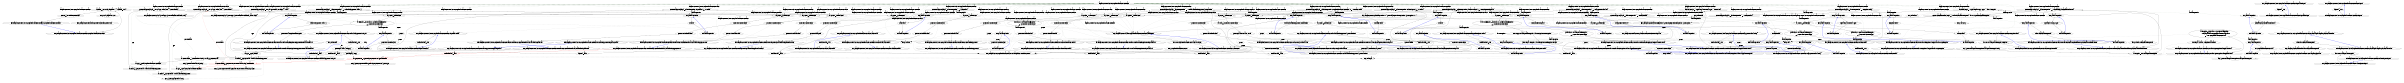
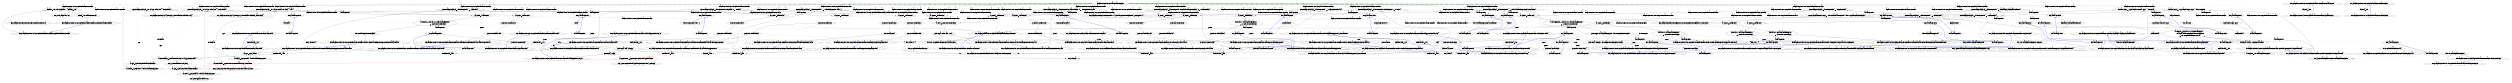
node "Hangfire.Core.Tests.Server.CoreJobPerformanceProcessFacts": label "Hangfire.Core.Tests.Server.CoreJobPerformanceProcessFacts" -> "Hangfire.Core.Tests.Server.InvalidOperationException"
node "Entry Unk.Throws": removed
